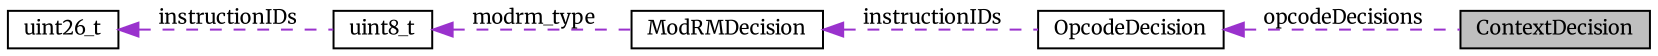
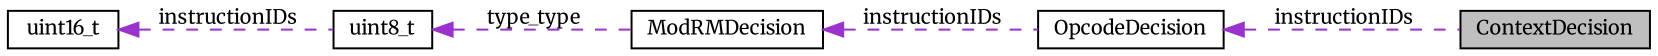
edge "ModRMDecision" -> "uint8_t": label " modrm_type" -> " type_type"
edge "ContextDecision" -> "OpcodeDecision": label " opcodeDecisions" -> " instructionIDs"
node "uint26_t": label "uint26_t" -> "uint16_t"
